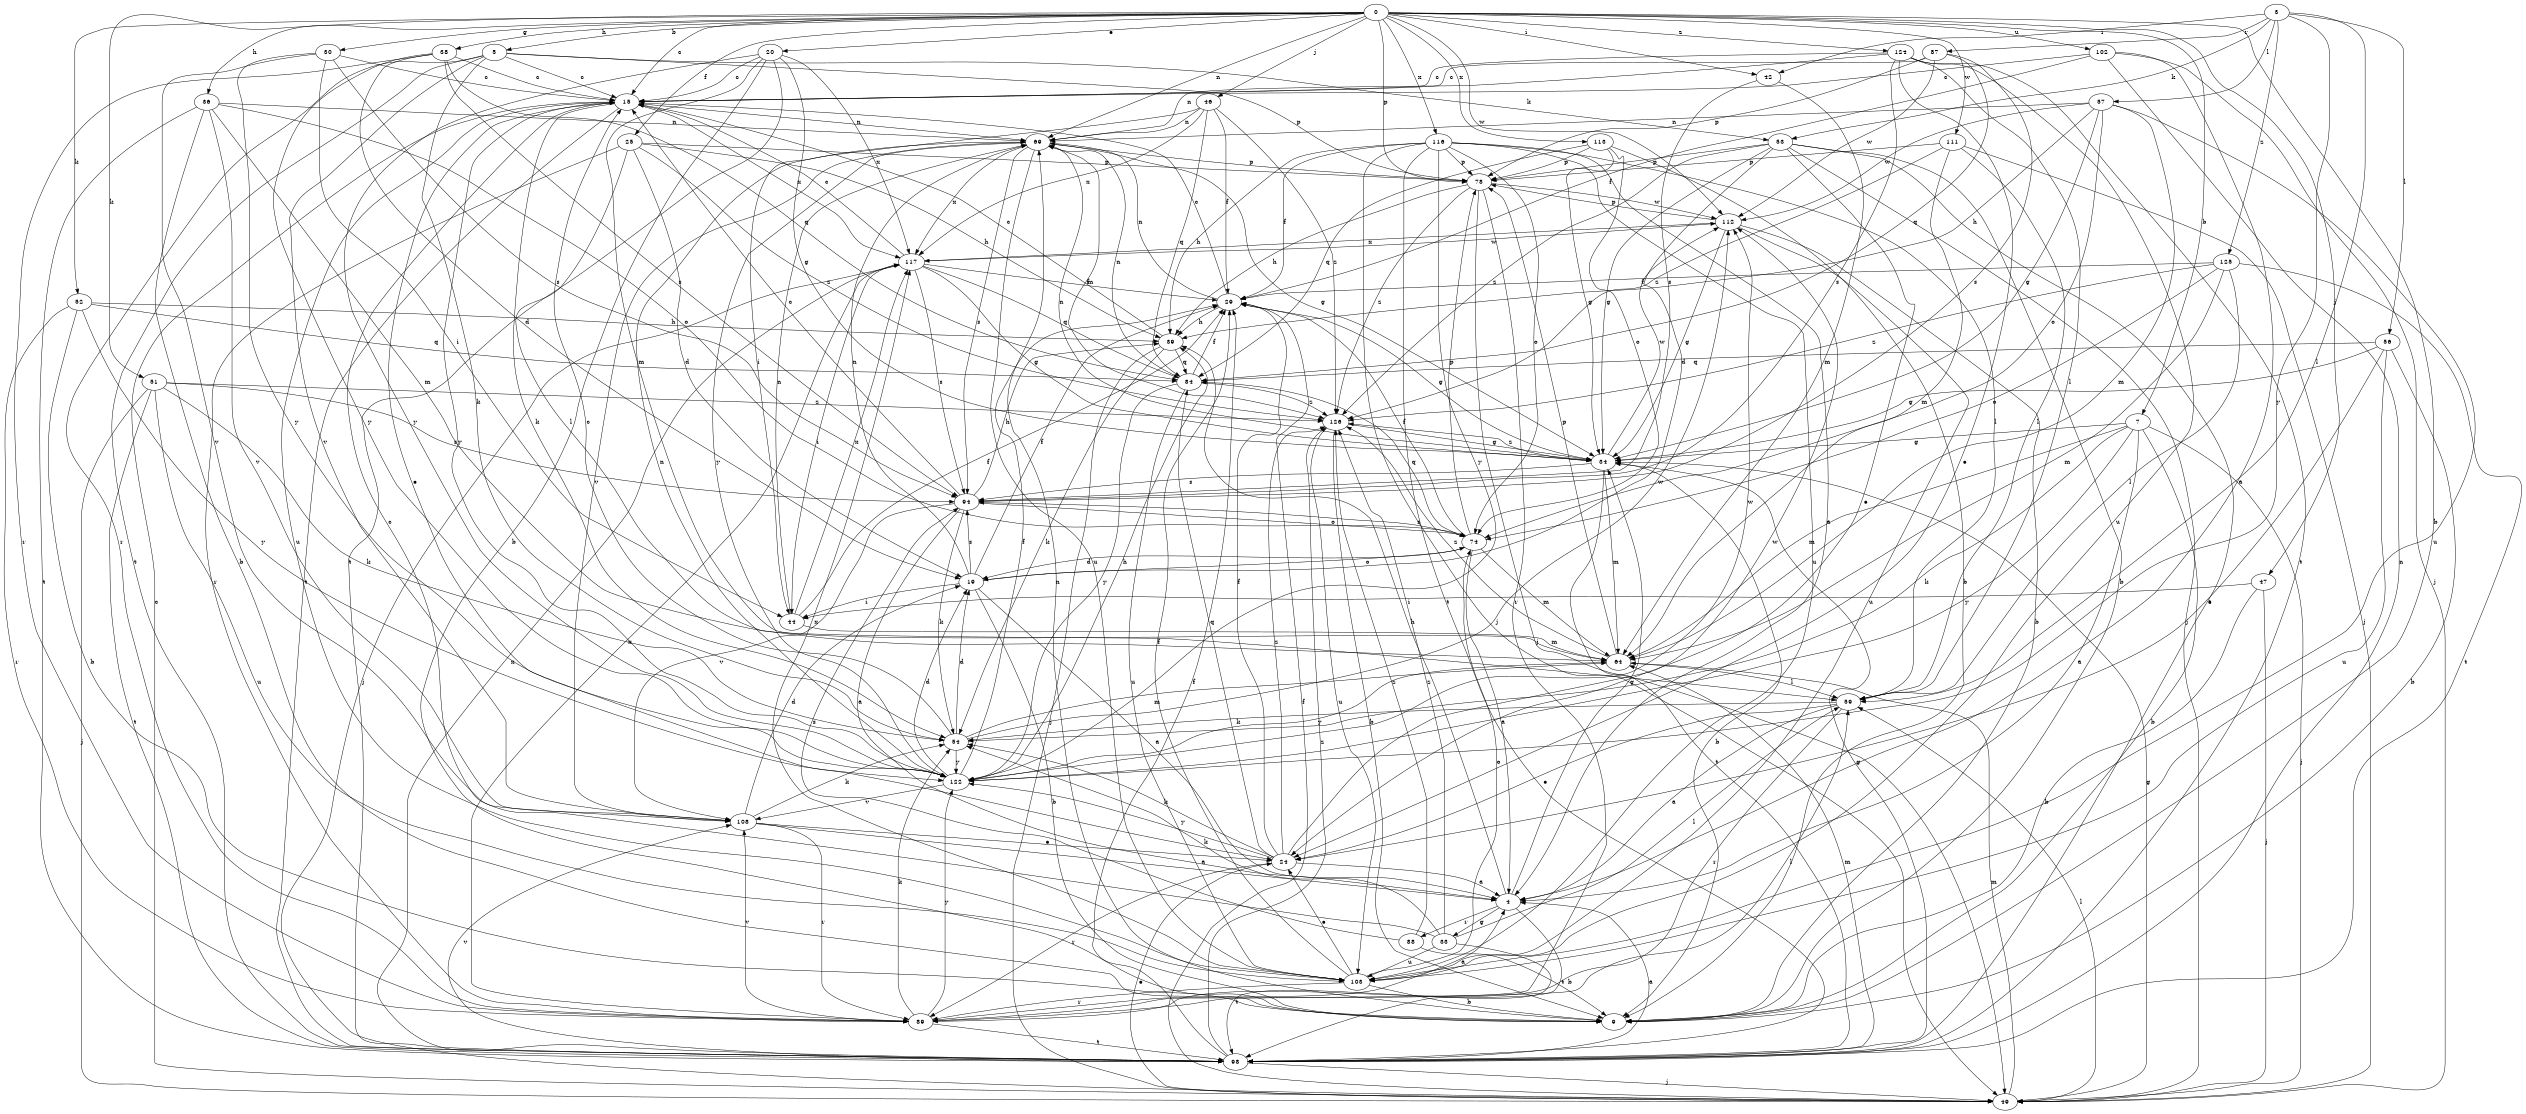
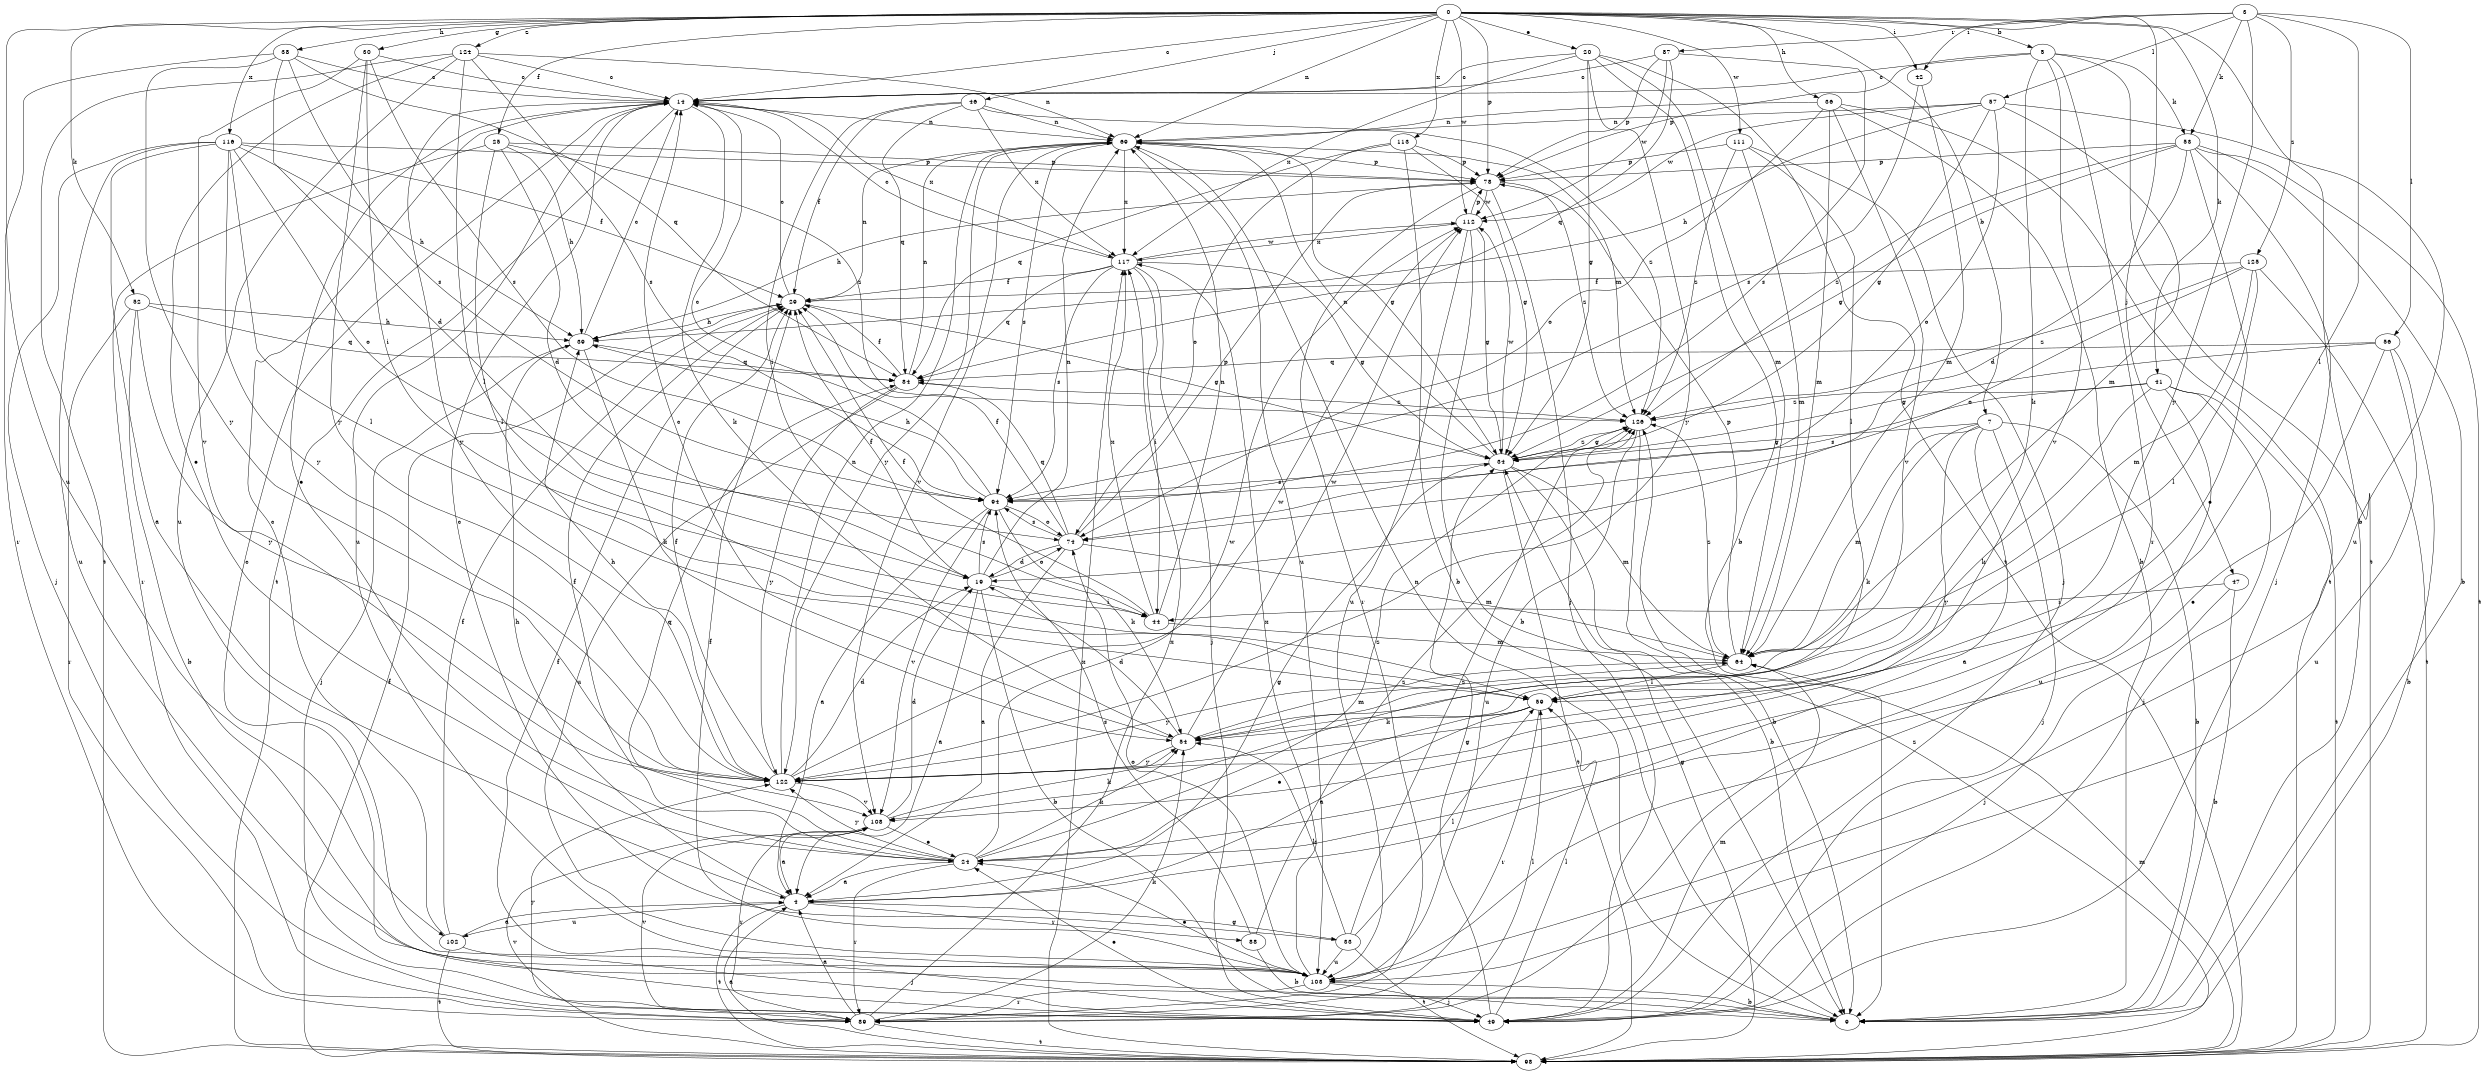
node "15": label "15" -> "14"
node "51": label "51" -> "41"
edge "102" -> "98": label "n" -> "t"
edge "116" -> "98": removed, label "t"
edge "4" -> "102": added, label "u"
edge "98" -> "49": now "103" -> "49"
